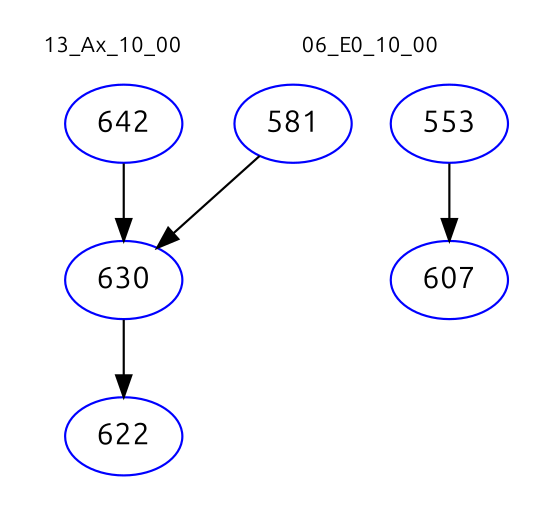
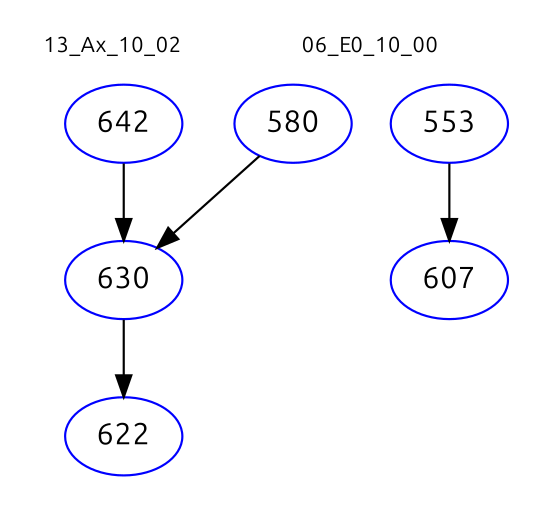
cluster "13_Ax_10_00": label "13_Ax_10_00" -> "13_Ax_10_02"
node "581": label "581" -> "580"
